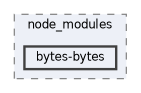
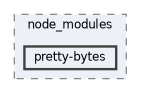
node "bytes-bytes": label "bytes-bytes" -> "pretty-bytes"
